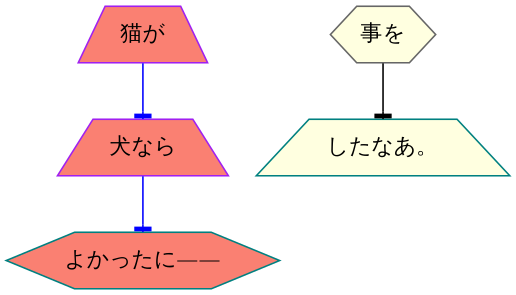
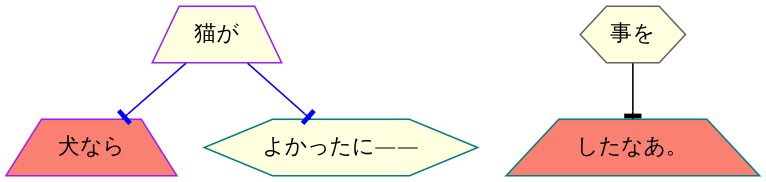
node "猫が": fillcolor salmon -> lightyellow
node "したなあ。": fillcolor lightyellow -> salmon
edge "犬なら" -> "よかったに——": now "猫が" -> "よかったに——"
node "よかったに——": fillcolor salmon -> lightyellow
